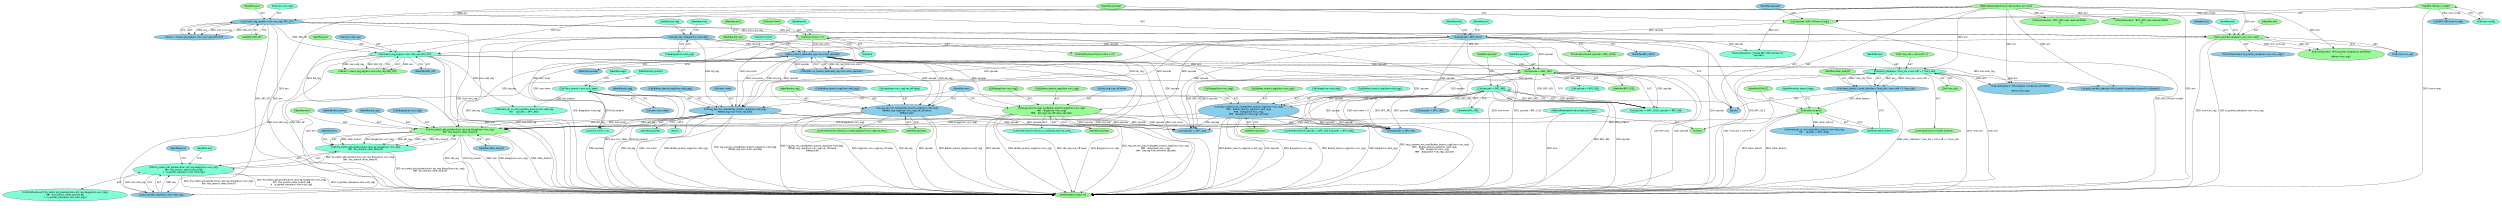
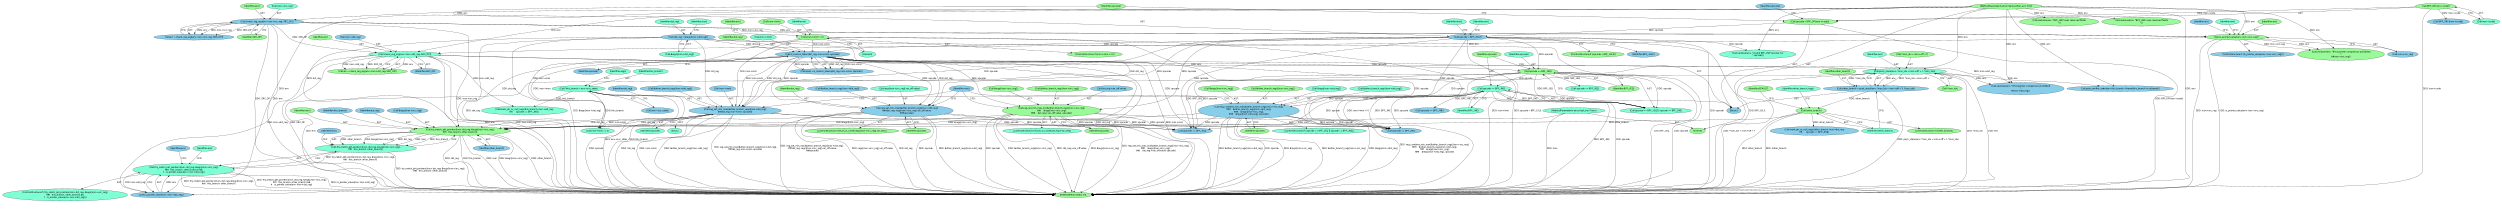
edge "(Call,push_stack(env, *insn_idx + insn->off + 1, *insn_idx))" -> "(ControlStructure,if (!other_branch))": now "(Call,!other_branch)" -> "(ControlStructure,if (!other_branch))"
